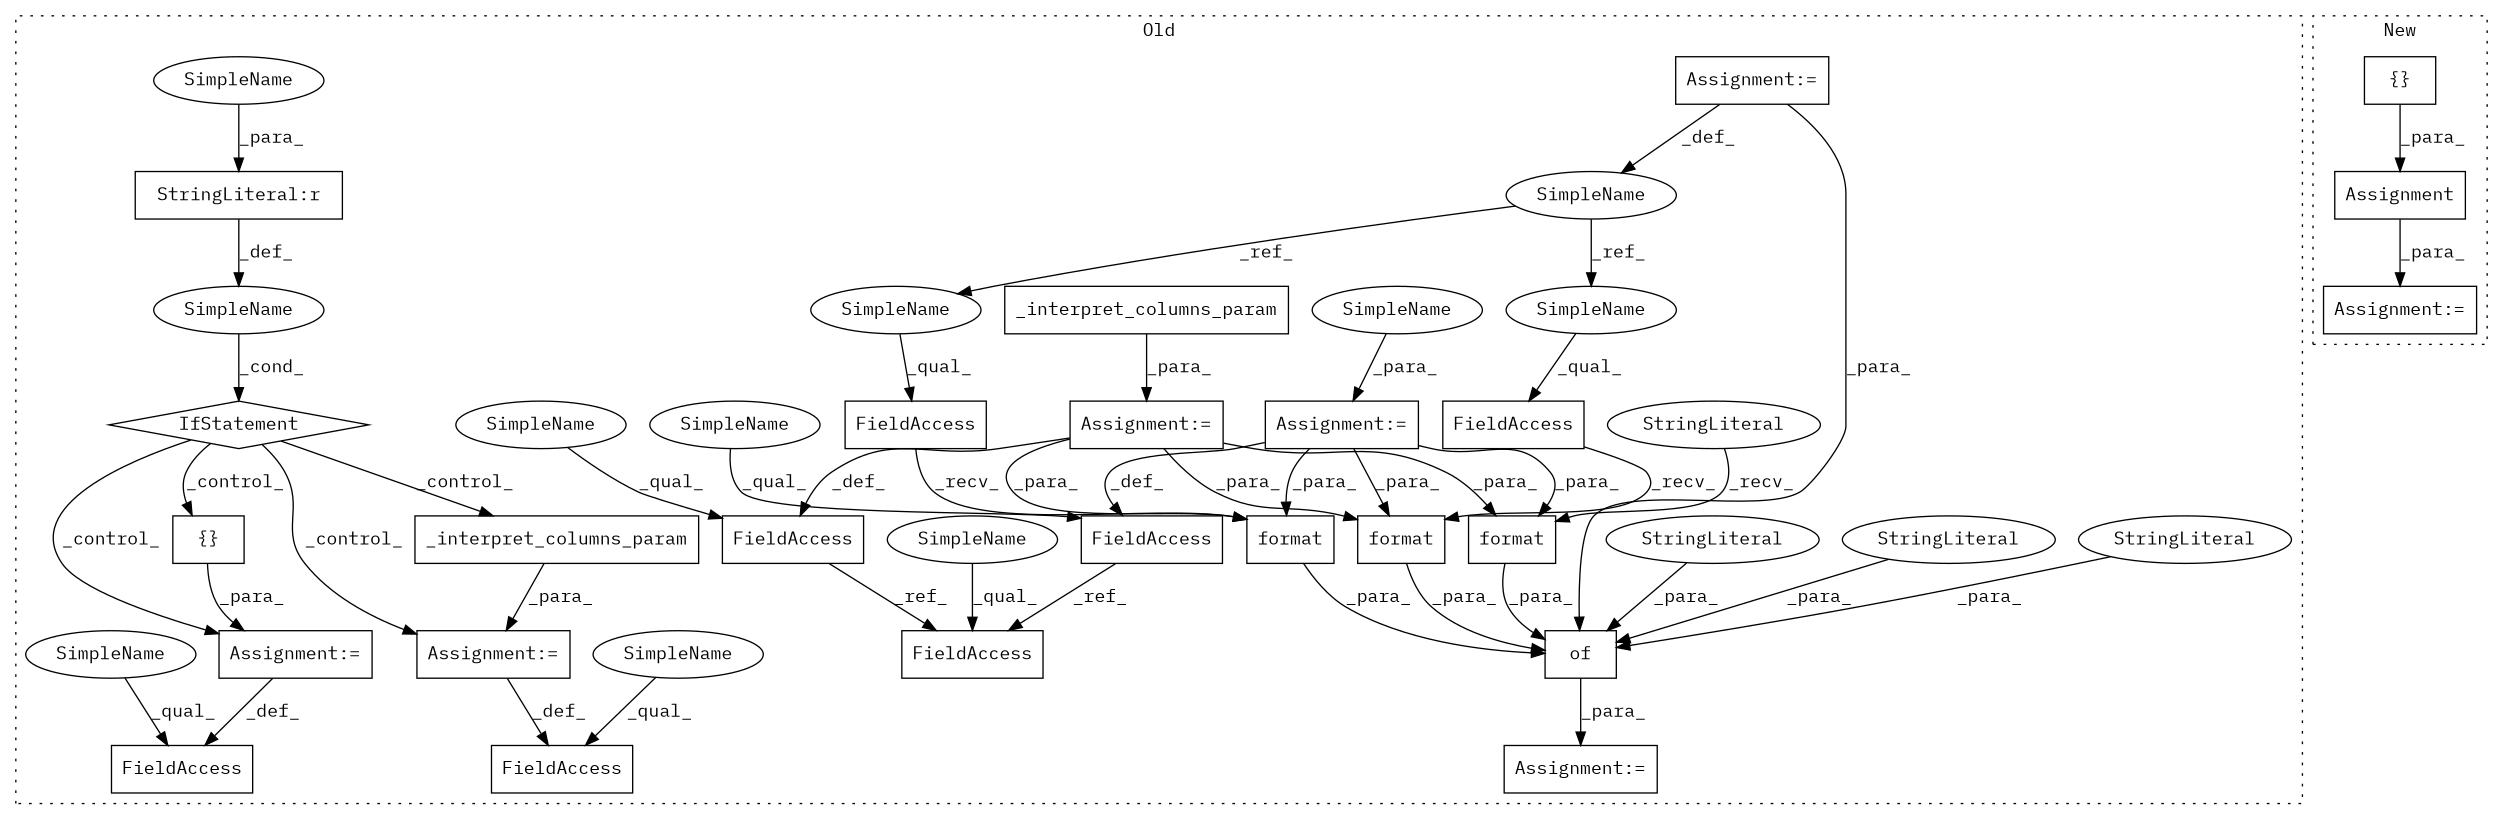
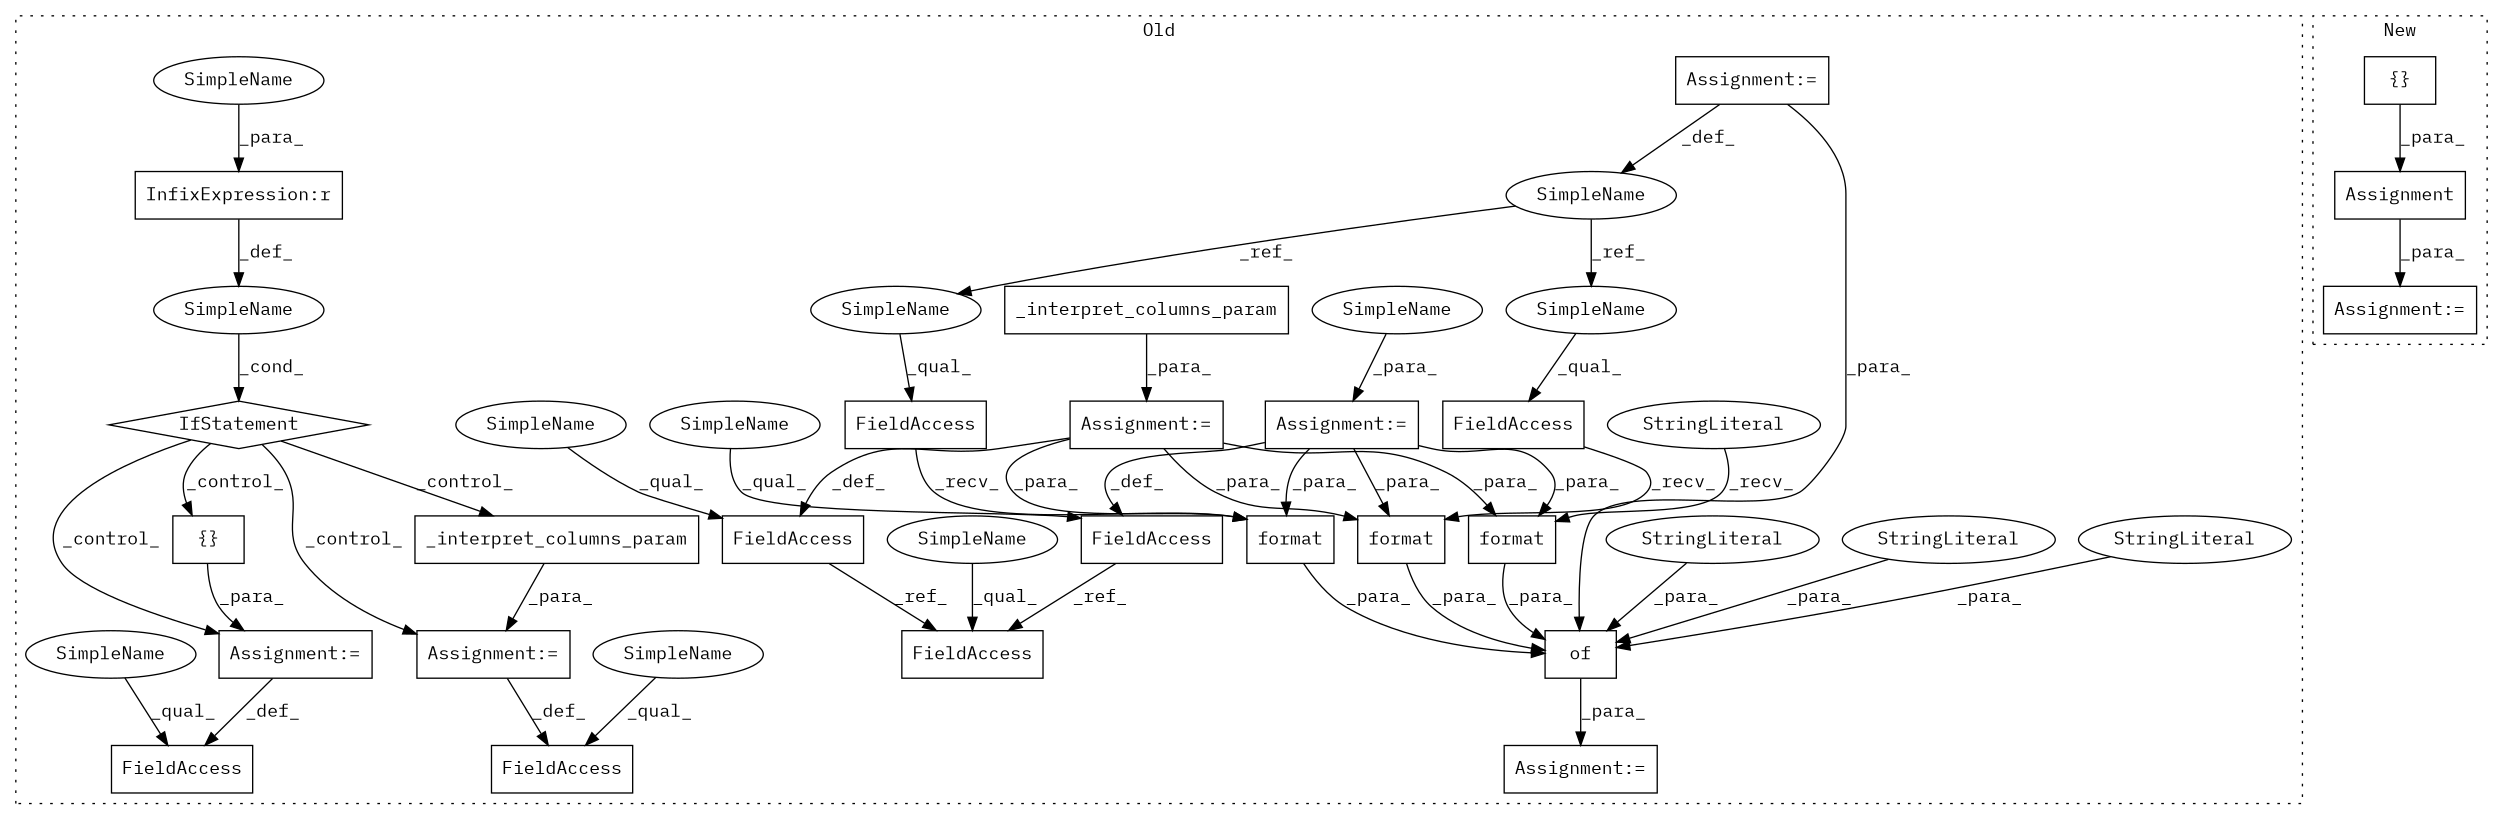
node "StringLiteral:r": label "StringLiteral:r" -> "InfixExpression:r"
